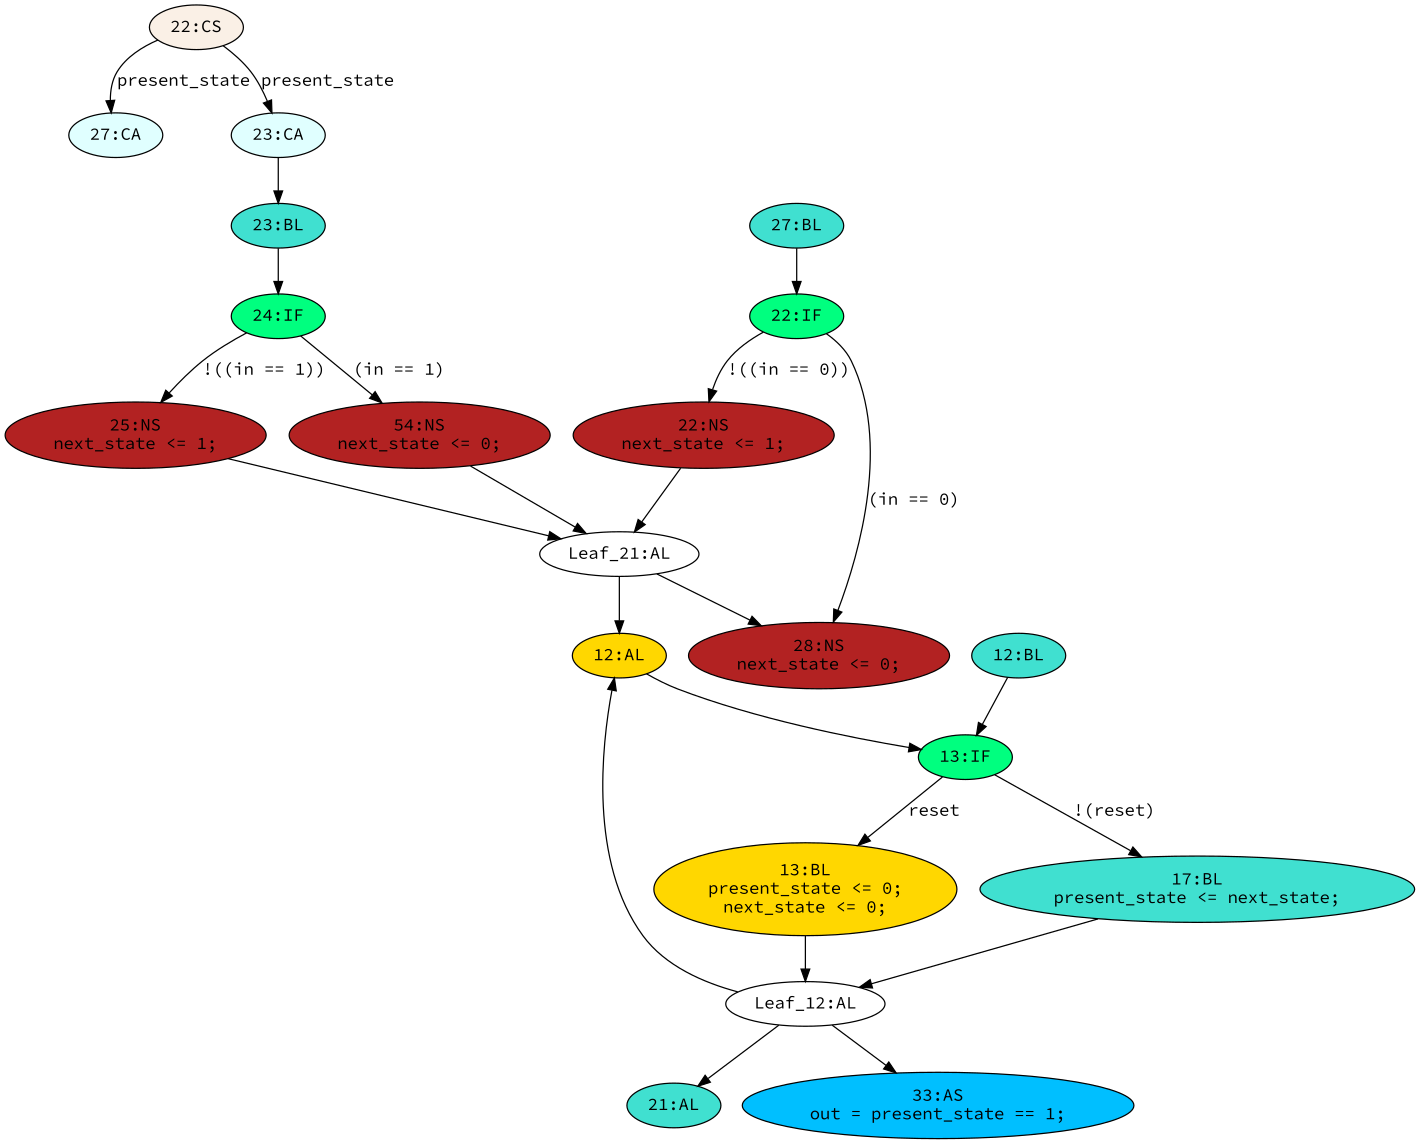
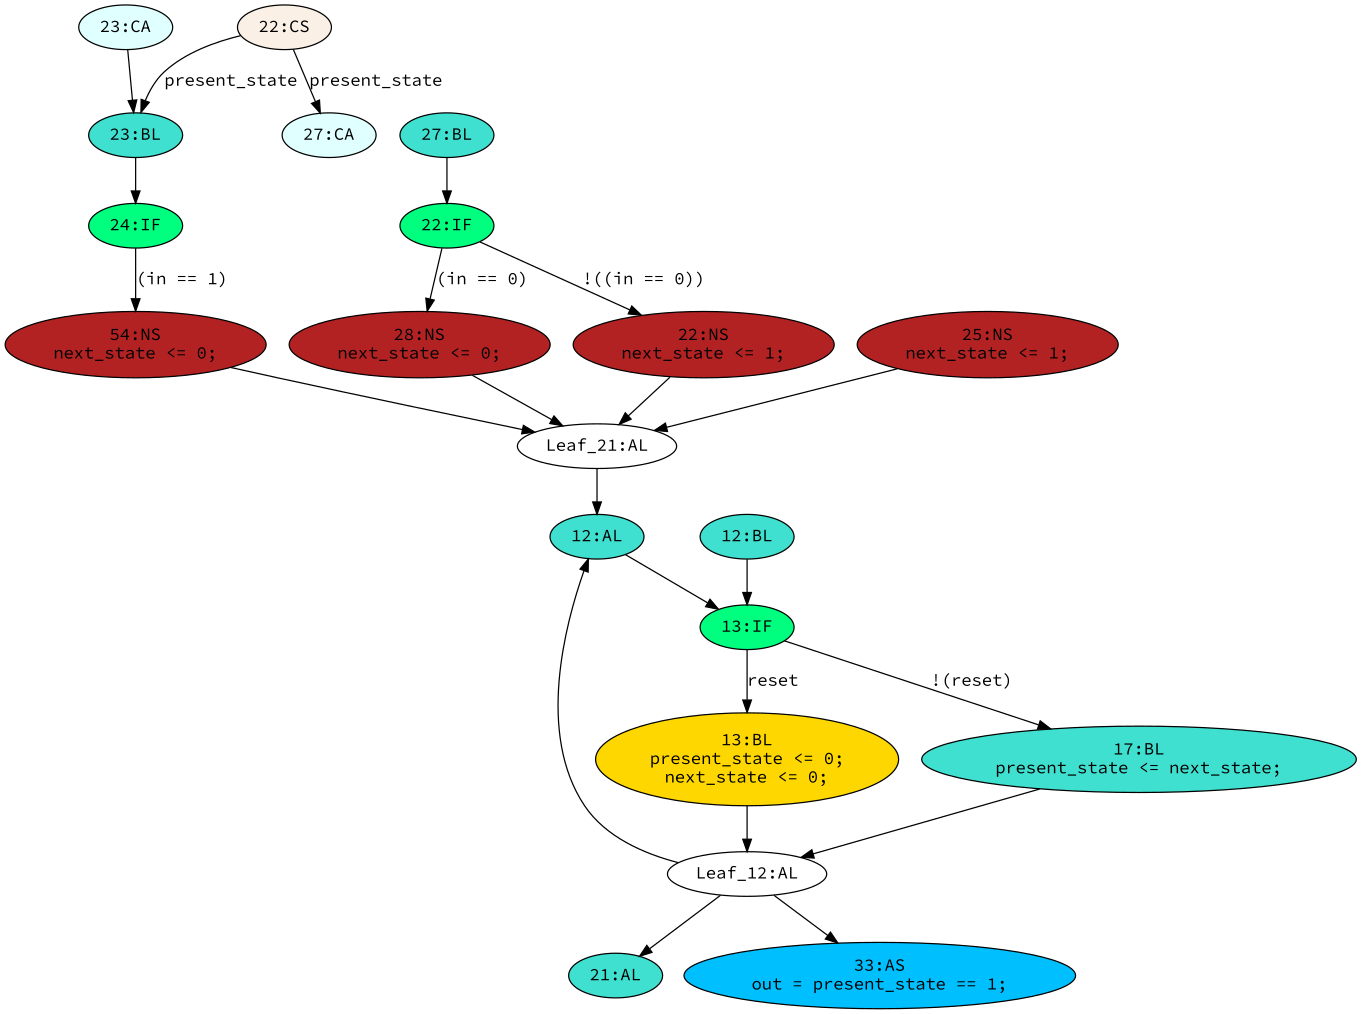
edge "22:CS" -> "23:CA": now "22:CS" -> "23:BL"
edge "24:IF" -> "25:NS next_state <= 1;": removed, label "!((in == 1))"
edge "Leaf_21:AL" -> "28:NS next_state <= 0;": reversed
node "12:AL": fillcolor gold -> turquoise
